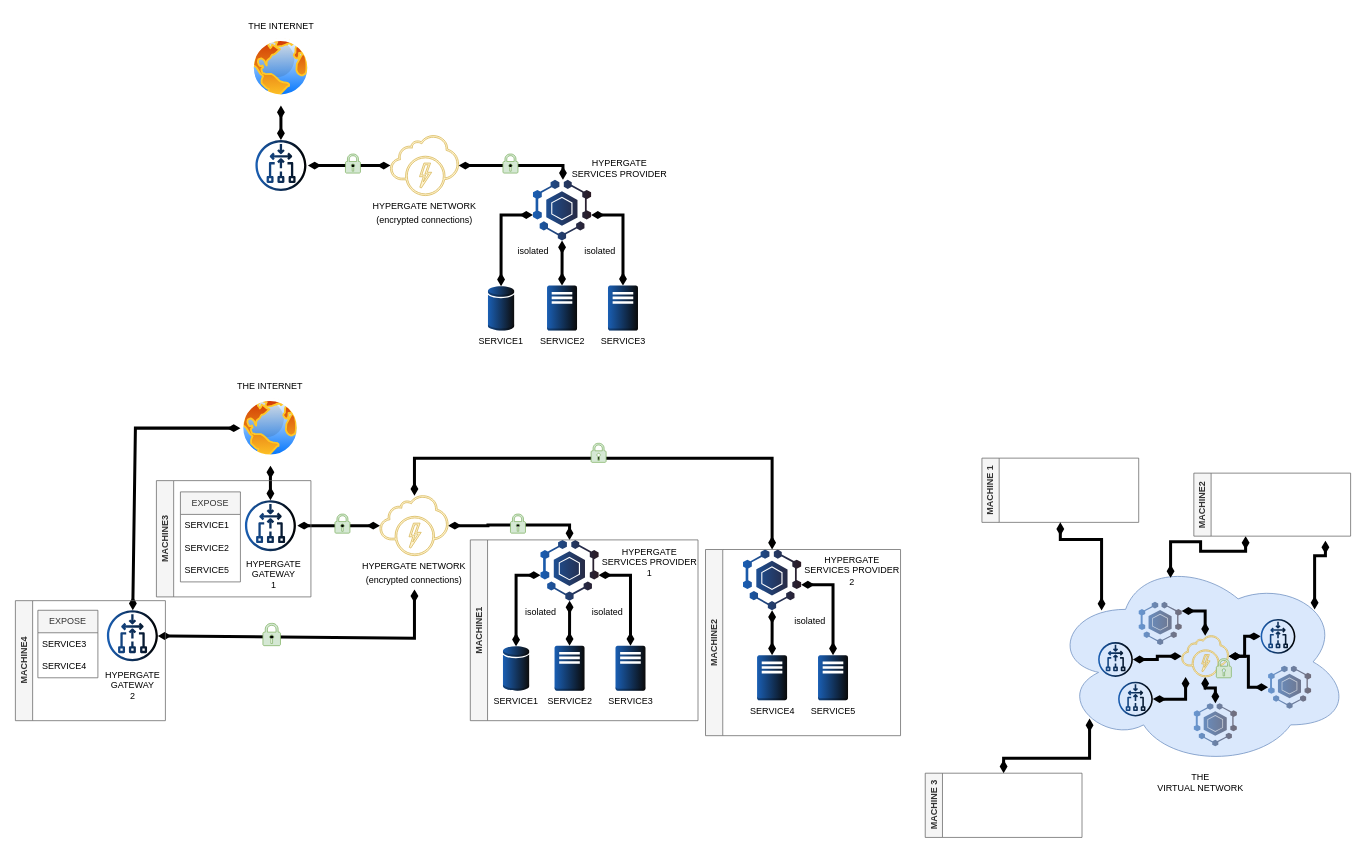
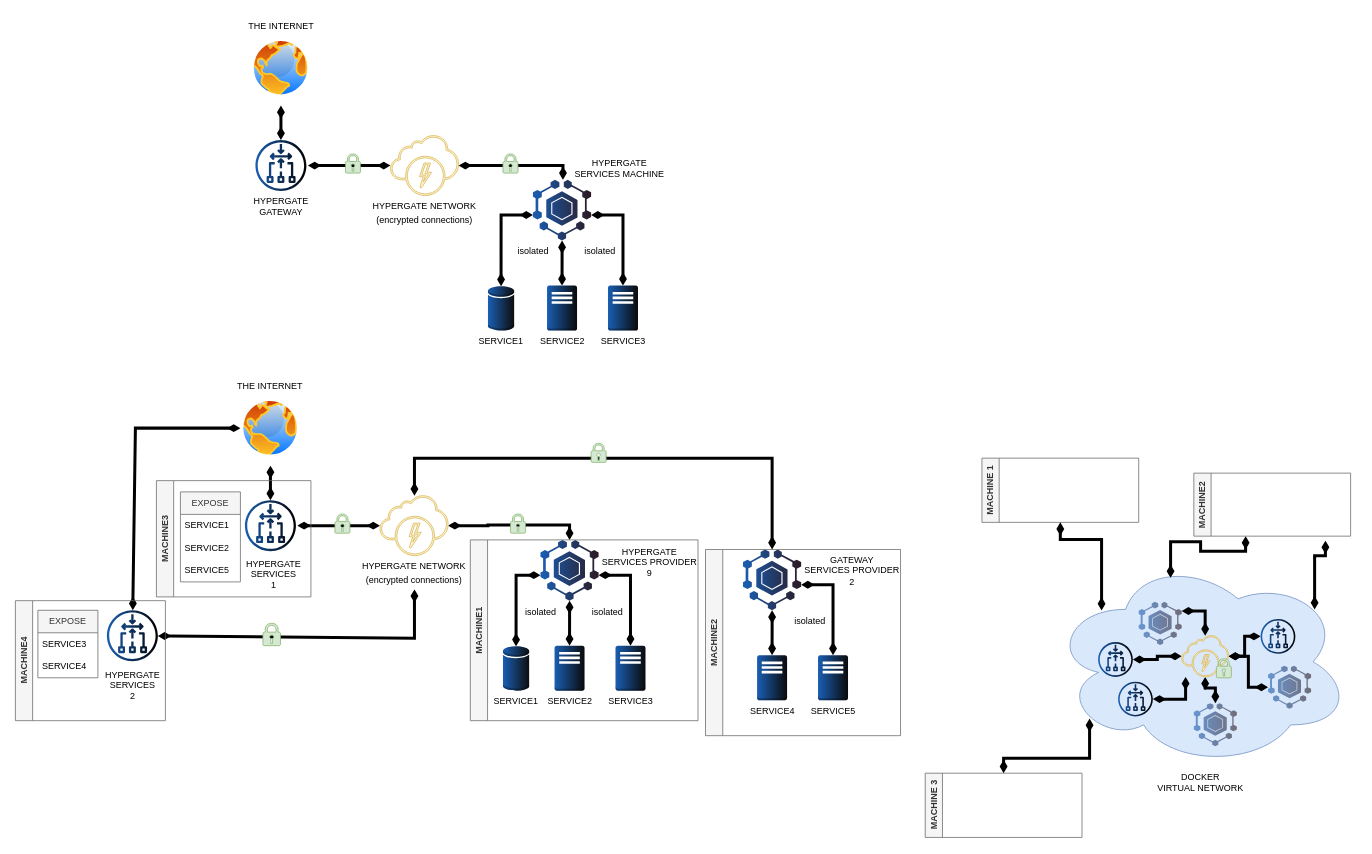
node "HYPERGATE SERVICES PROVIDER": label "HYPERGATE SERVICES PROVIDER" -> "HYPERGATE SERVICES MACHINE"
node "HYPERGATE GATEWAY": added
node "HYPERGATE SERVICES PROVIDER 1": label "HYPERGATE SERVICES PROVIDER 1" -> "HYPERGATE SERVICES PROVIDER 9"
node "HYPERGATE SERVICES PROVIDER 2": label "HYPERGATE SERVICES PROVIDER 2" -> "GATEWAY SERVICES PROVIDER 2"
node "HYPERGATE GATEWAY 1": label "HYPERGATE GATEWAY 1" -> "HYPERGATE SERVICES 1"
node "HYPERGATE GATEWAY 2": label "HYPERGATE GATEWAY 2" -> "HYPERGATE SERVICES 2"
node "THE VIRTUAL NETWORK": label "THE VIRTUAL NETWORK" -> "DOCKER VIRTUAL NETWORK"
